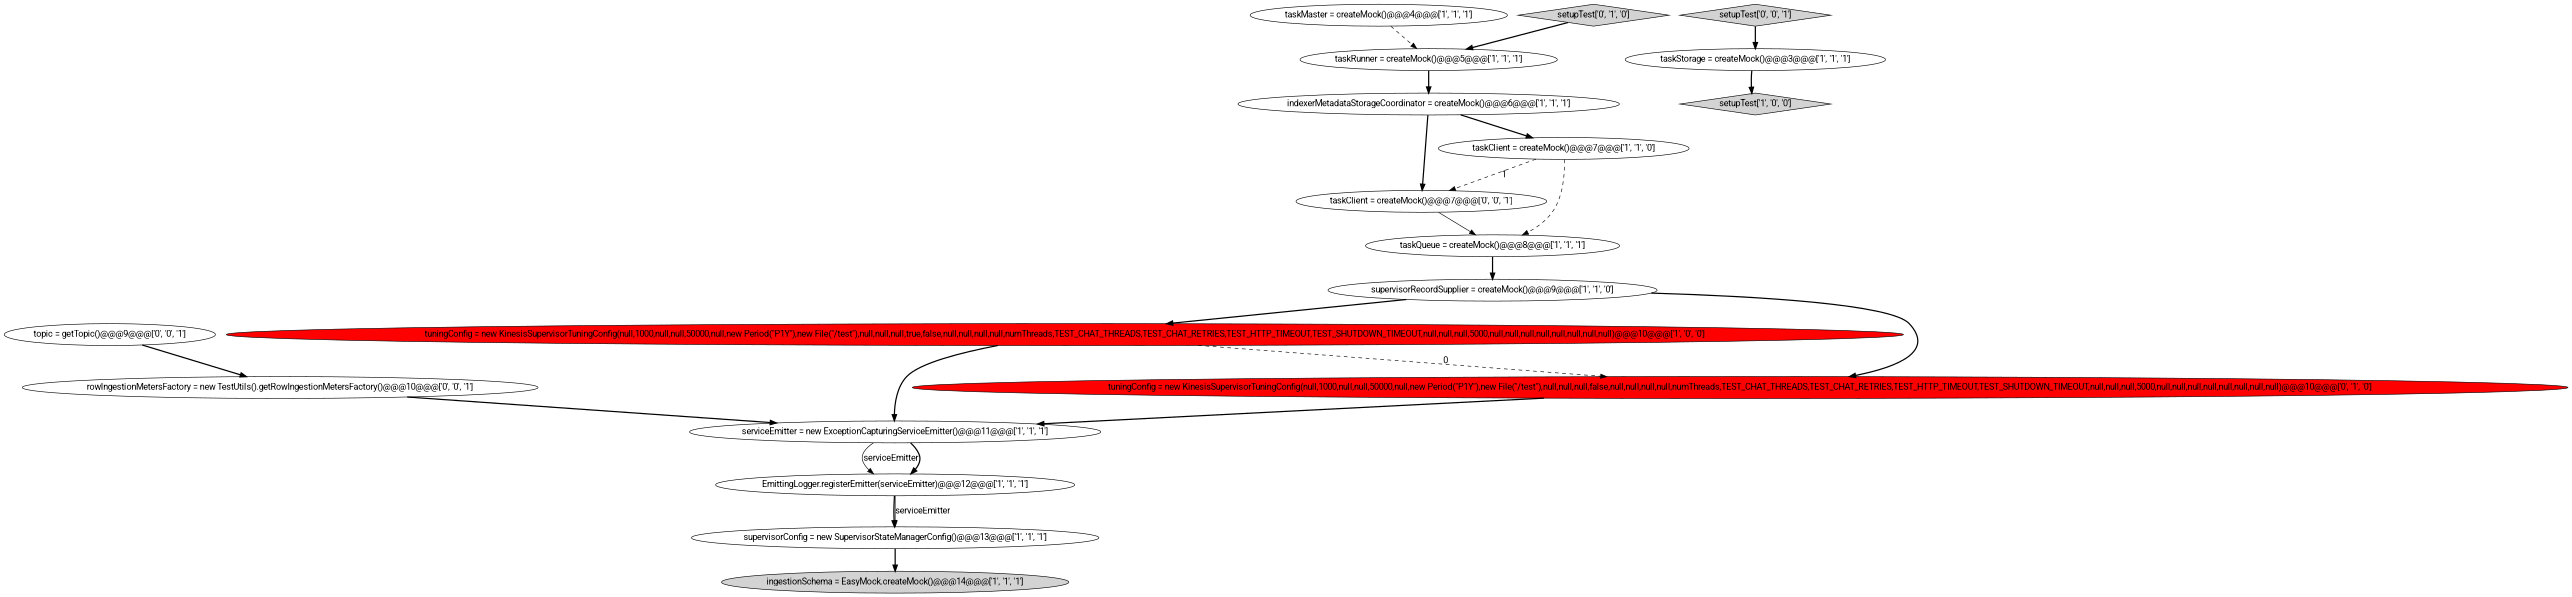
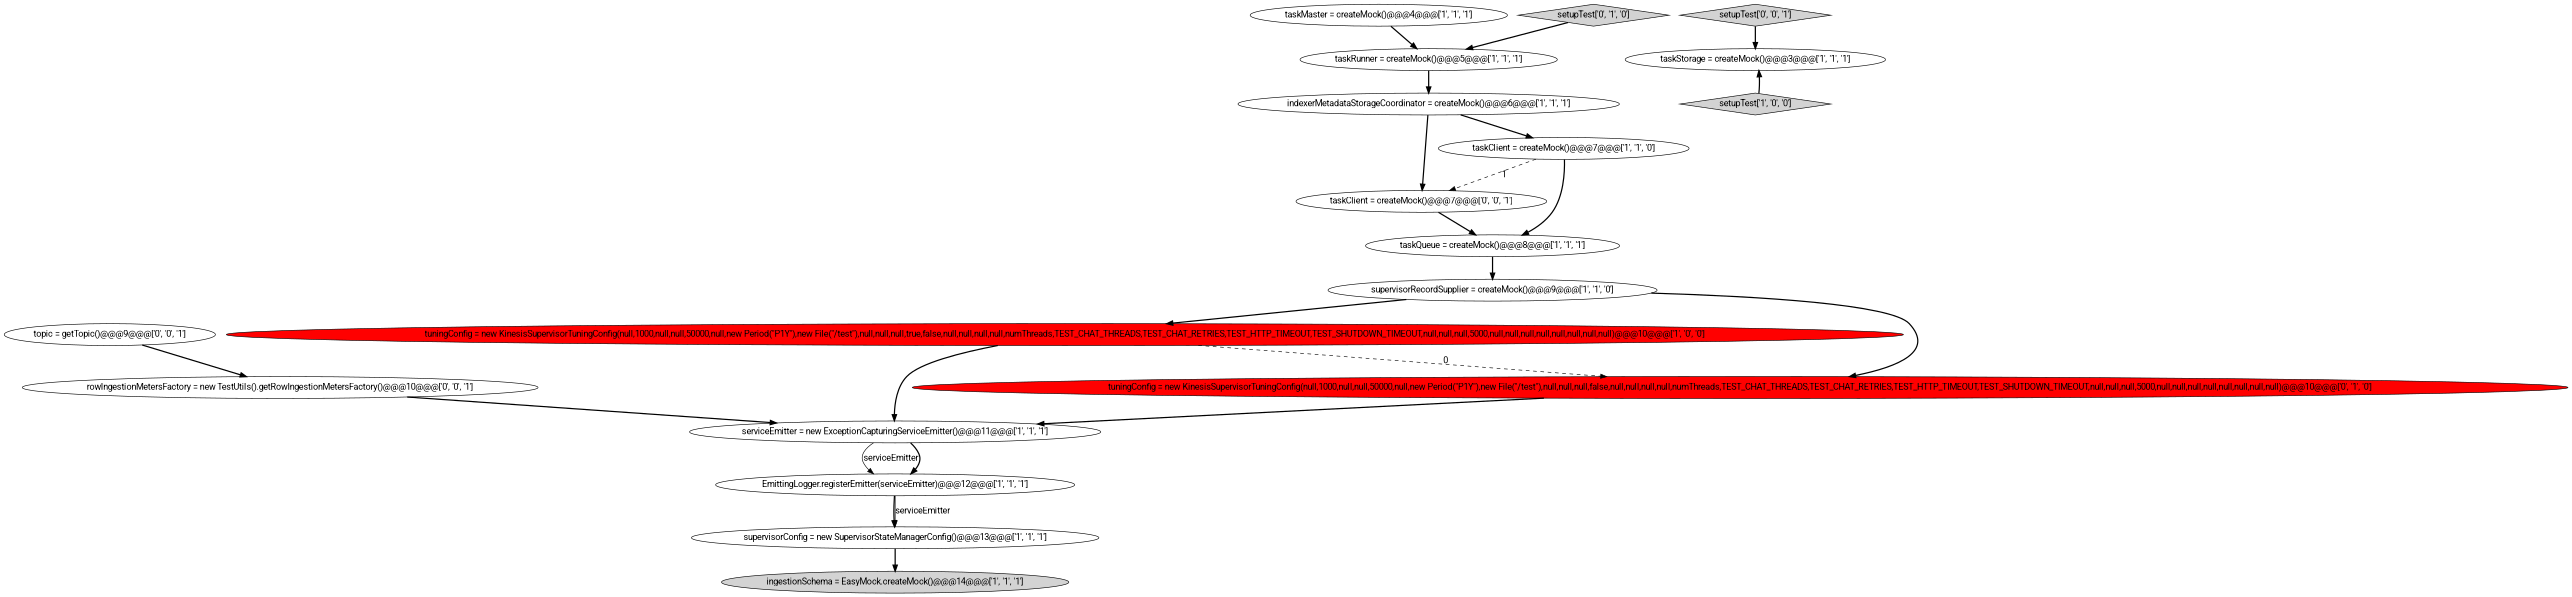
edge "taskMaster = createMock()@@@4@@@['1', '1', '1']" -> "taskRunner = createMock()@@@5@@@['1', '1', '1']": style dashed -> bold
edge "taskStorage = createMock()@@@3@@@['1', '1', '1']" -> "setupTest['1', '0', '0']": reversed
edge "taskClient = createMock()@@@7@@@['1', '1', '0']" -> "taskQueue = createMock()@@@8@@@['1', '1', '1']": style dashed -> bold
edge "taskClient = createMock()@@@7@@@['0', '0', '1']" -> "taskQueue = createMock()@@@8@@@['1', '1', '1']": style solid -> bold
